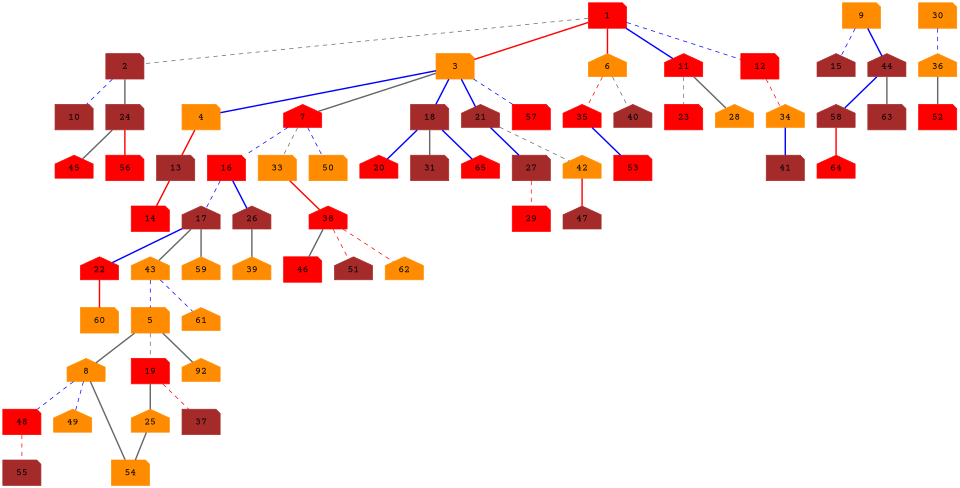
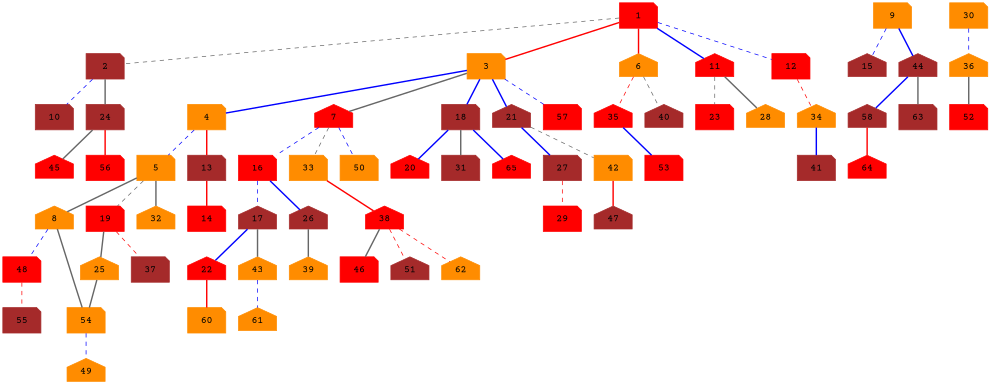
node "42": shape house -> note
node "59": removed
edge "43" -- "5": now "4" -- "5"
node "92": label "92" -> "32"
edge "8" -- "49": now "54" -- "49"
